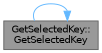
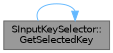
node "GetSelectedKey:: GetSelectedKey": label "GetSelectedKey:: GetSelectedKey" -> "SInputKeySelector:: GetSelectedKey"
